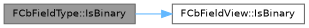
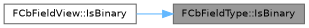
edge "FCbFieldType::IsBinary" -> "FCbFieldView::IsBinary": reversed
